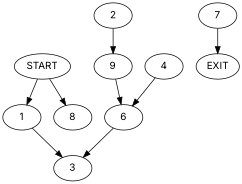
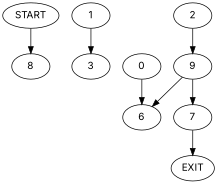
node "4": label "4" -> "0"
edge "9" -> "7": added
edge "START" -> "1": removed
edge "6" -> "3": removed
